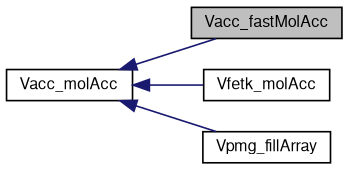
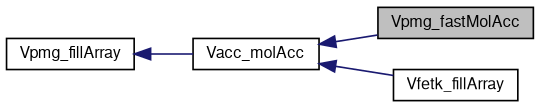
node "Vacc_fastMolAcc": label "Vacc_fastMolAcc" -> "Vpmg_fastMolAcc"
node "Vfetk_molAcc": label "Vfetk_molAcc" -> "Vfetk_fillArray"
edge "Vpmg_fillArray" -> "Vacc_molAcc": reversed
